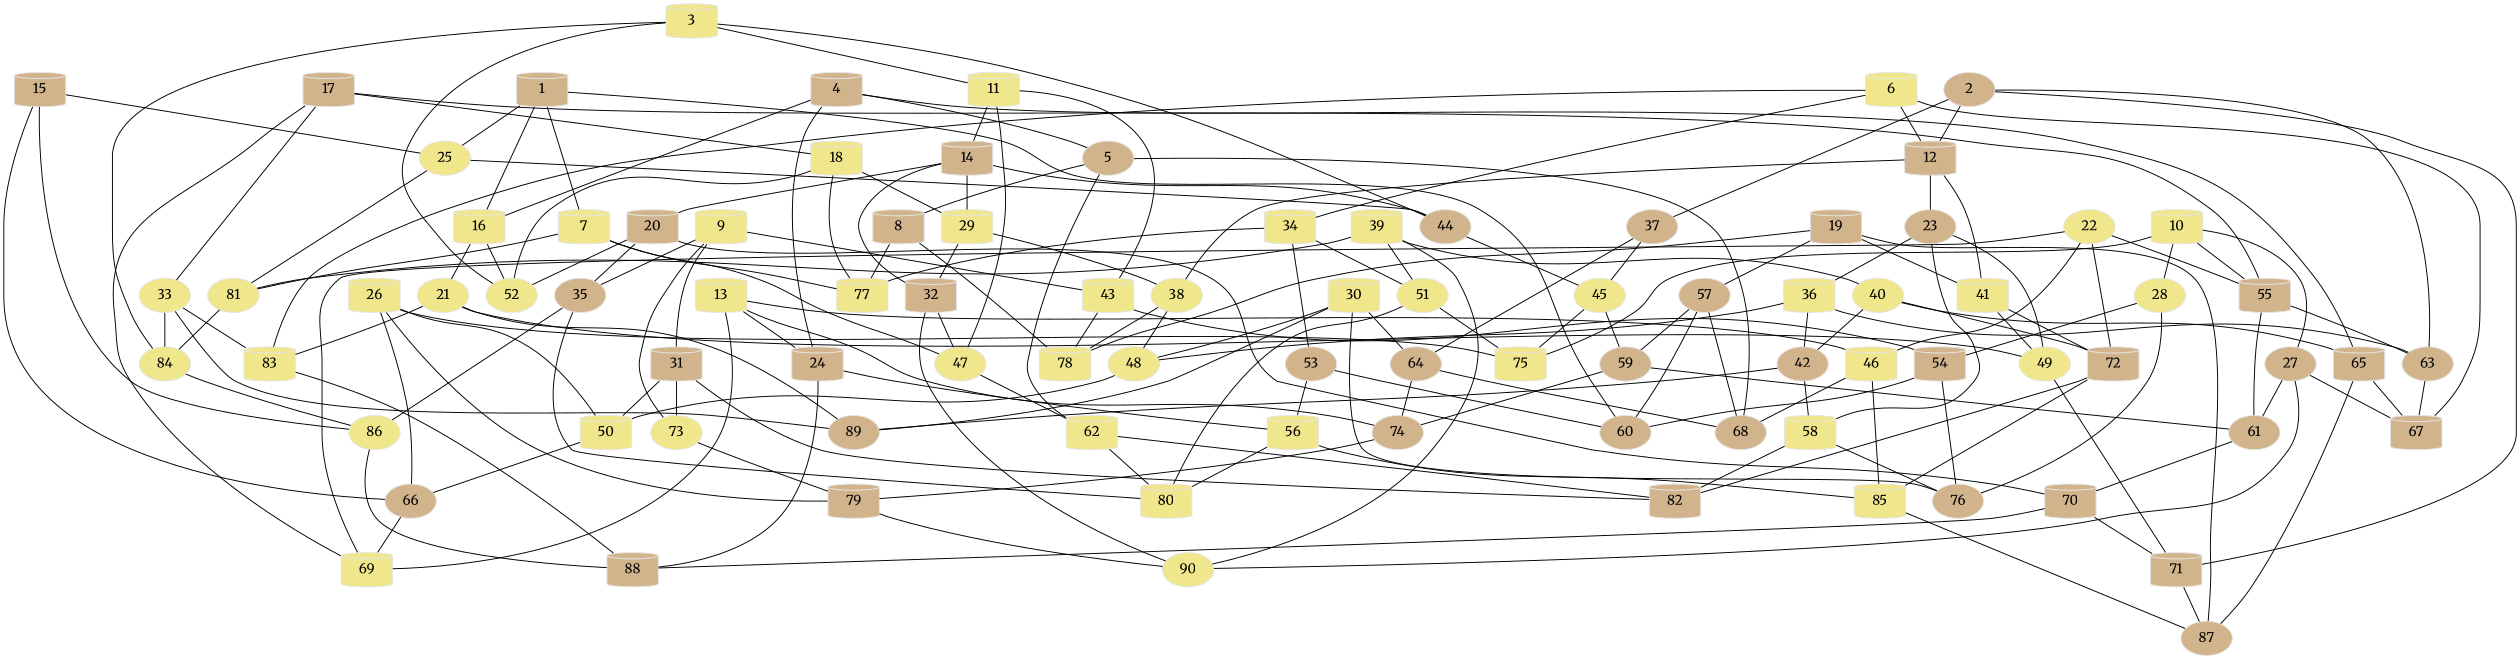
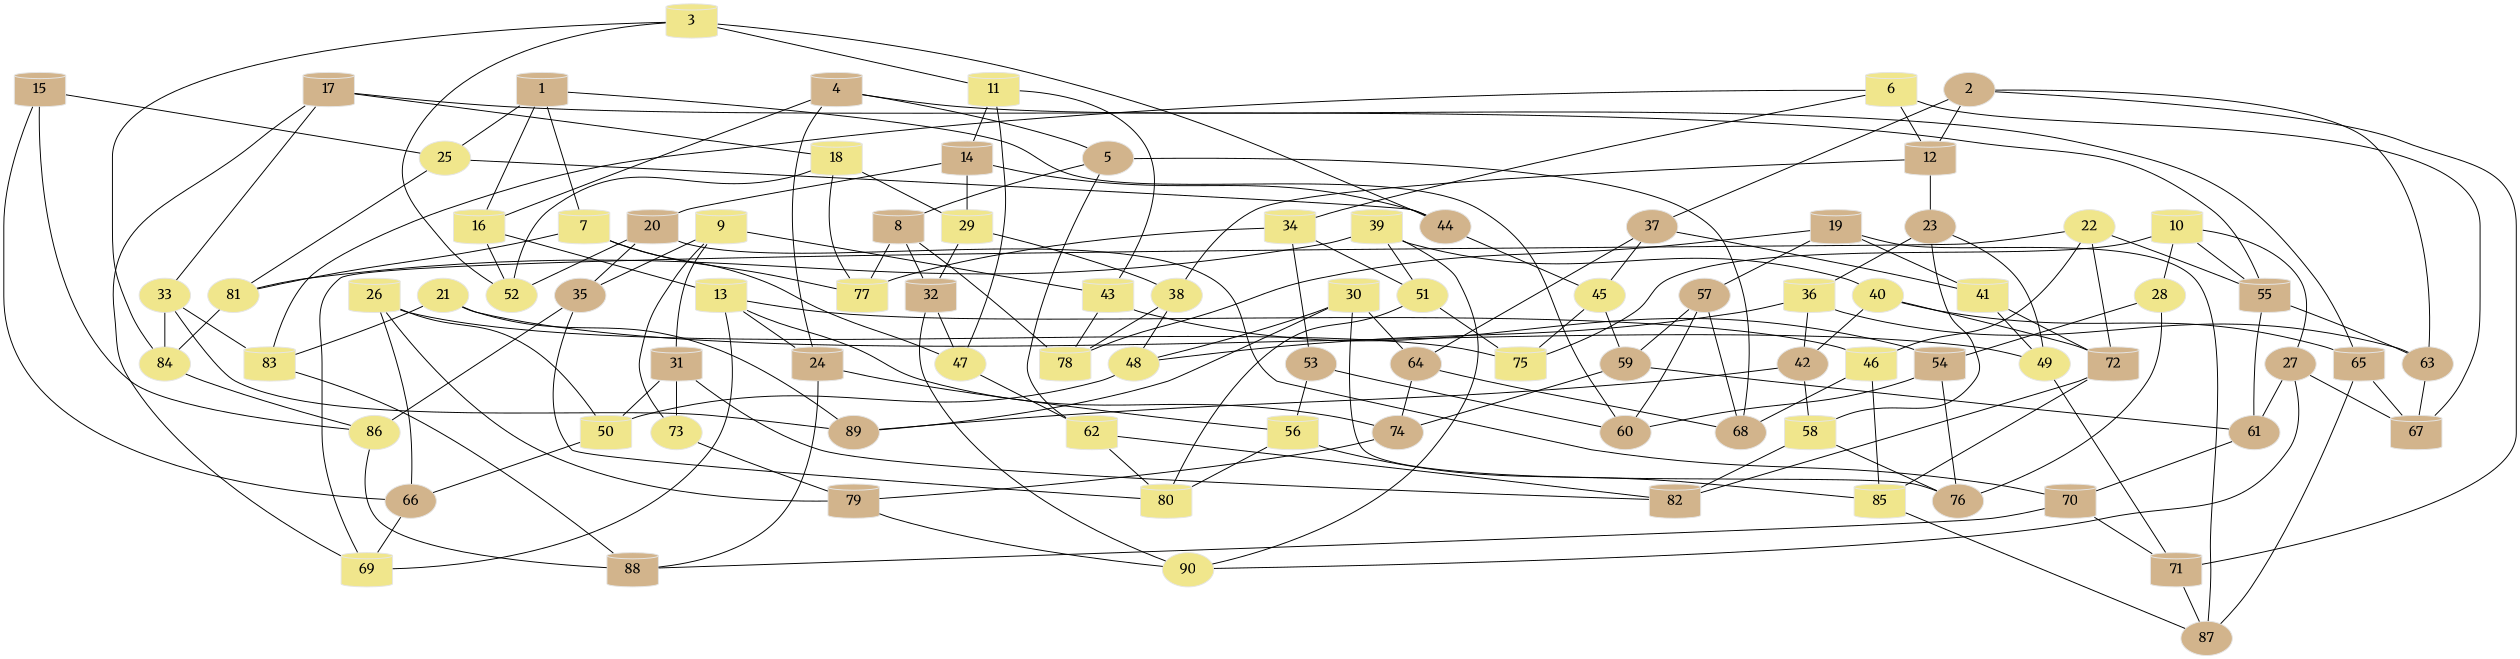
edge "14" -- "32": now "8" -- "32"
edge "12" -- "41": now "37" -- "41"
edge "16" -- "21": now "16" -- "13"
